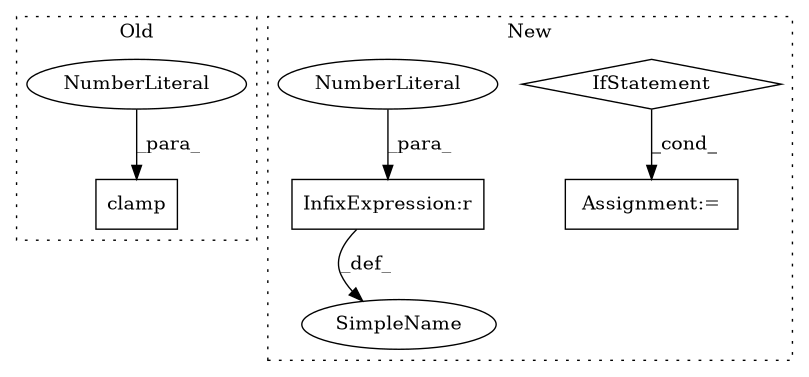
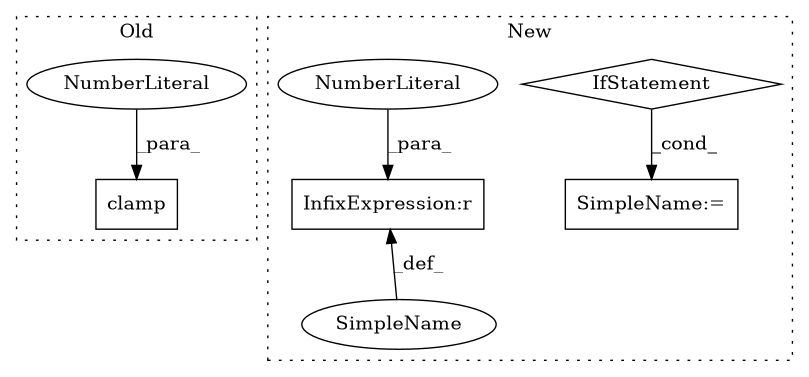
node "Assignment:=": label "Assignment:=" -> "SimpleName:="
edge "InfixExpression:r" -> "SimpleName": reversed
